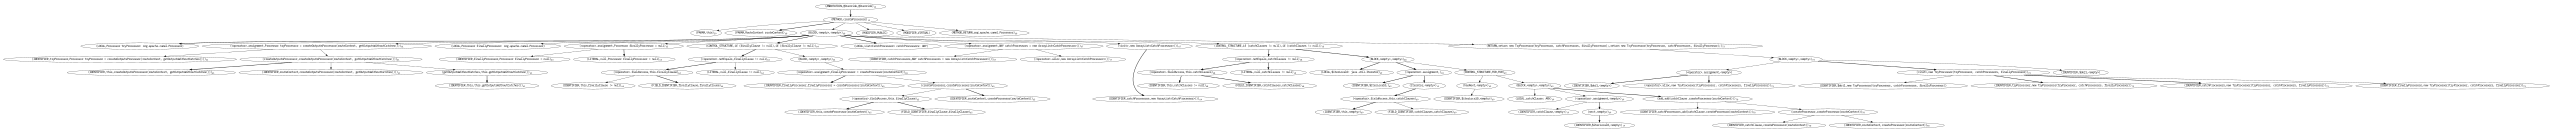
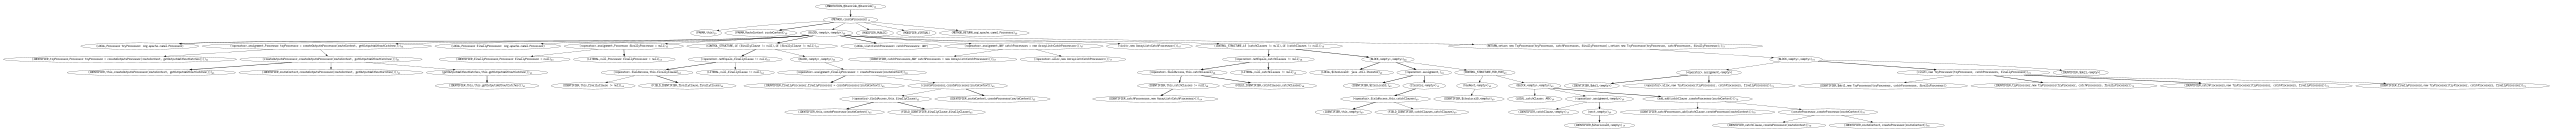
edge "(<init>,new ArrayList<CatchProcessor>())" -> "(IDENTIFIER,catchProcessors,new ArrayList<CatchProcessor>())": now "(IDENTIFIER,this,catchClauses != null)" -> "(IDENTIFIER,catchProcessors,new ArrayList<CatchProcessor>())"
